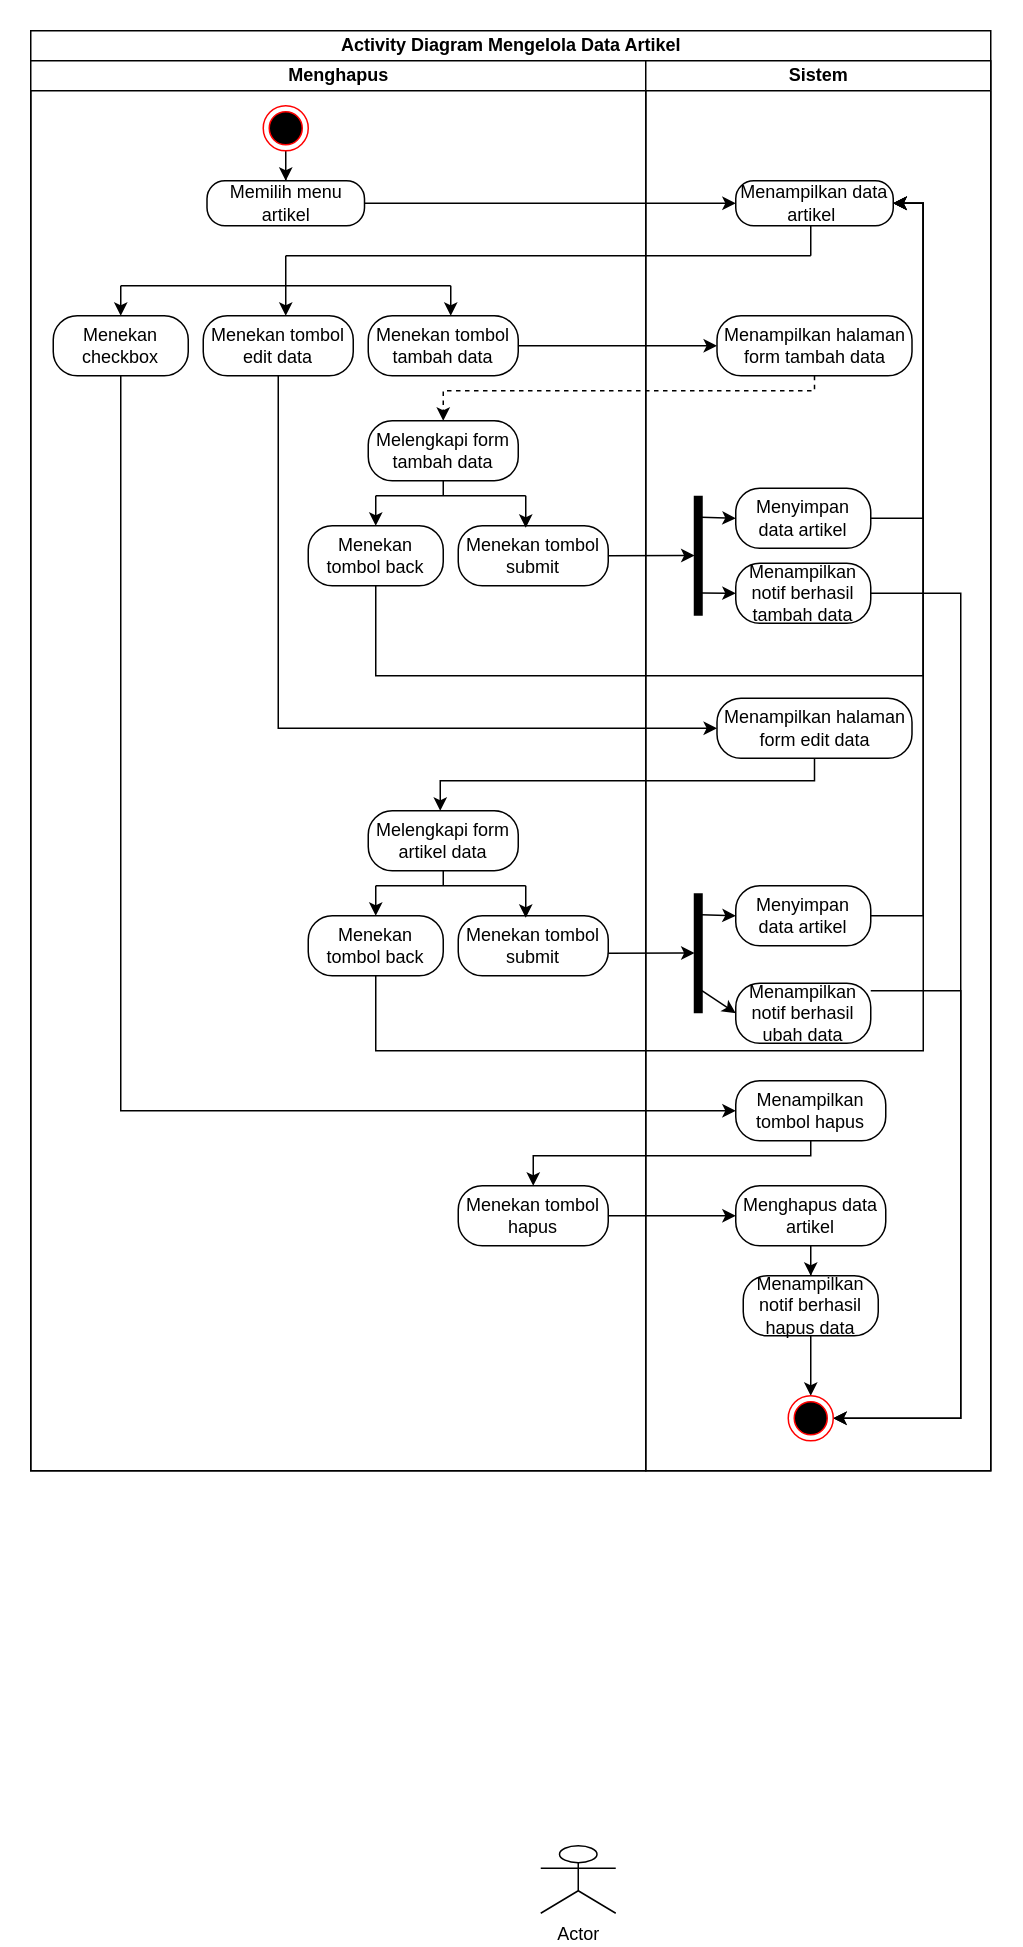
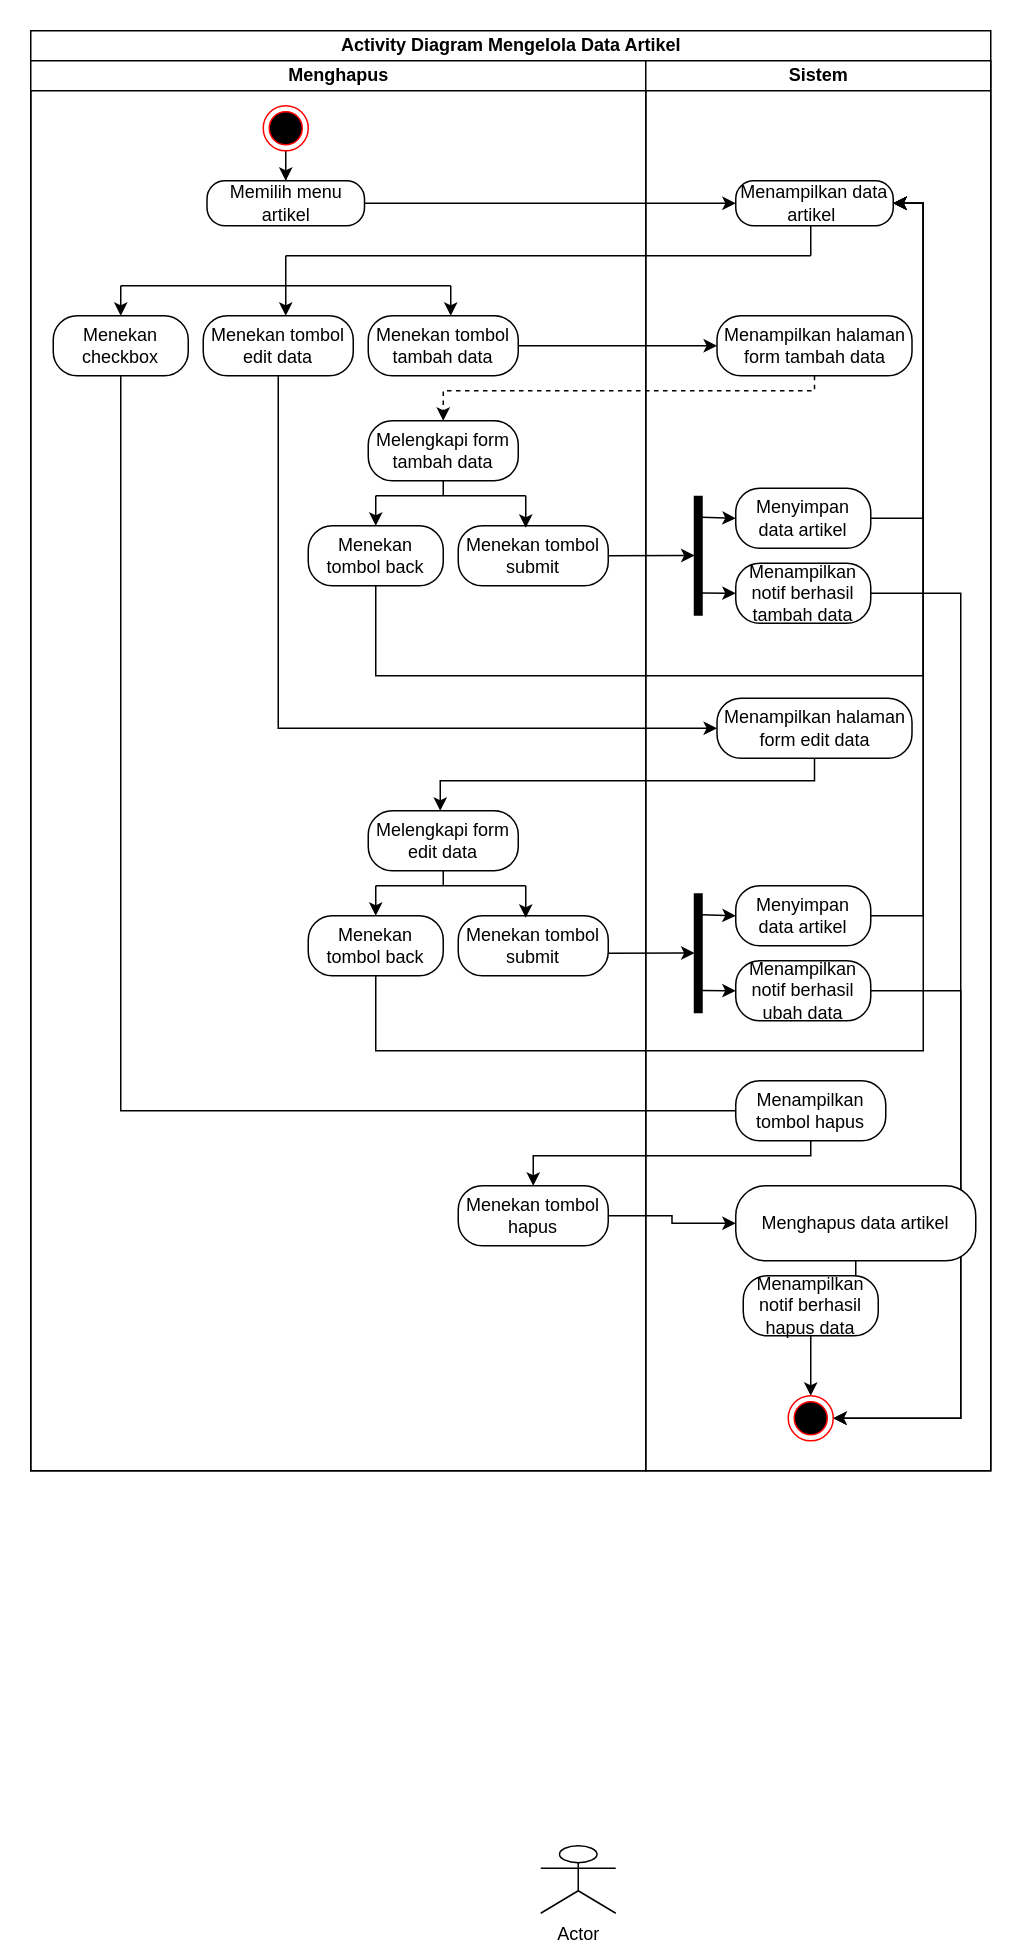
node "Melengkapi form artikel data": label "Melengkapi form artikel data" -> "Melengkapi form edit data"
node "Menampilkan notif berhasil ubah data": moved (803, 1013) -> (803, 991)
edge "Menekan checkbox" -> "Menampilkan tombol hapus": arrowhead classic -> none
node "Menghapus data artikel": size 150x60 -> 240x75
